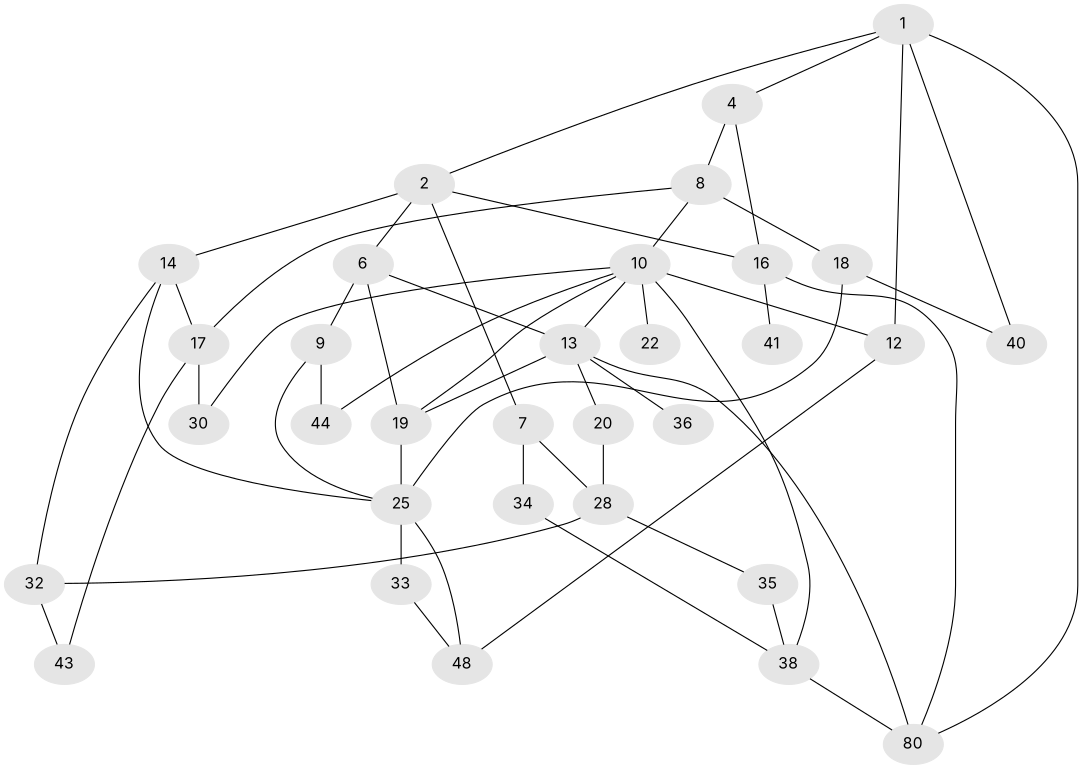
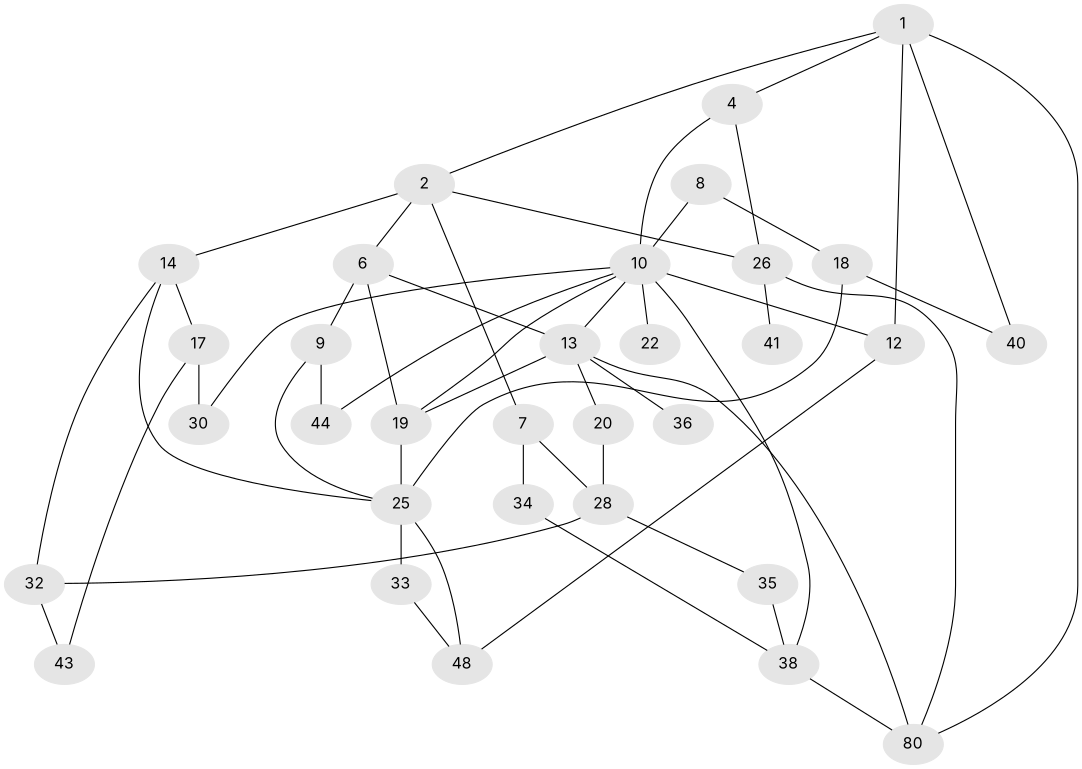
edge "4" -- "8": now "4" -- "10"
edge "8" -- "17": removed
node "16": label "16" -> "26"
